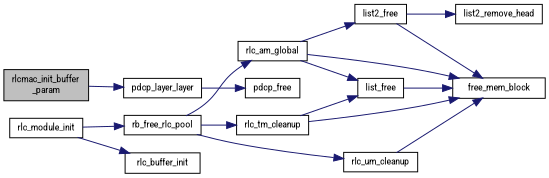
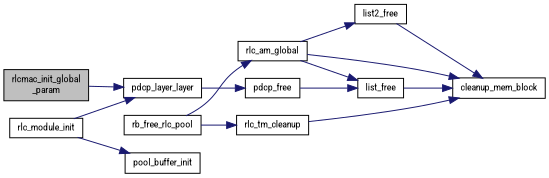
node "list2_remove_head": removed
node "rlcmac_init_buffer _param": label "rlcmac_init_buffer _param" -> "rlcmac_init_global _param"
node "free_mem_block": label "free_mem_block" -> "cleanup_mem_block"
edge "rlc_tm_cleanup" -> "list_free": now "pdcp_free" -> "list_free"
edge "rlc_module_init" -> "rb_free_rlc_pool": now "rlc_module_init" -> "pdcp_layer_layer"
node "rlc_um_cleanup": removed
node "rlc_buffer_init": label "rlc_buffer_init" -> "pool_buffer_init"
